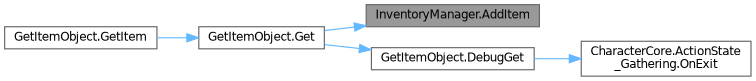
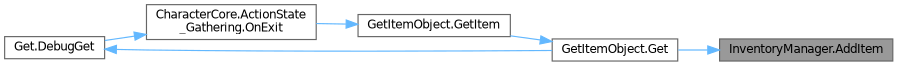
edge "CharacterCore.ActionState _Gathering.OnExit" -> "GetItemObject.GetItem": added
node "GetItemObject.DebugGet": label "GetItemObject.DebugGet" -> "Get.DebugGet"
